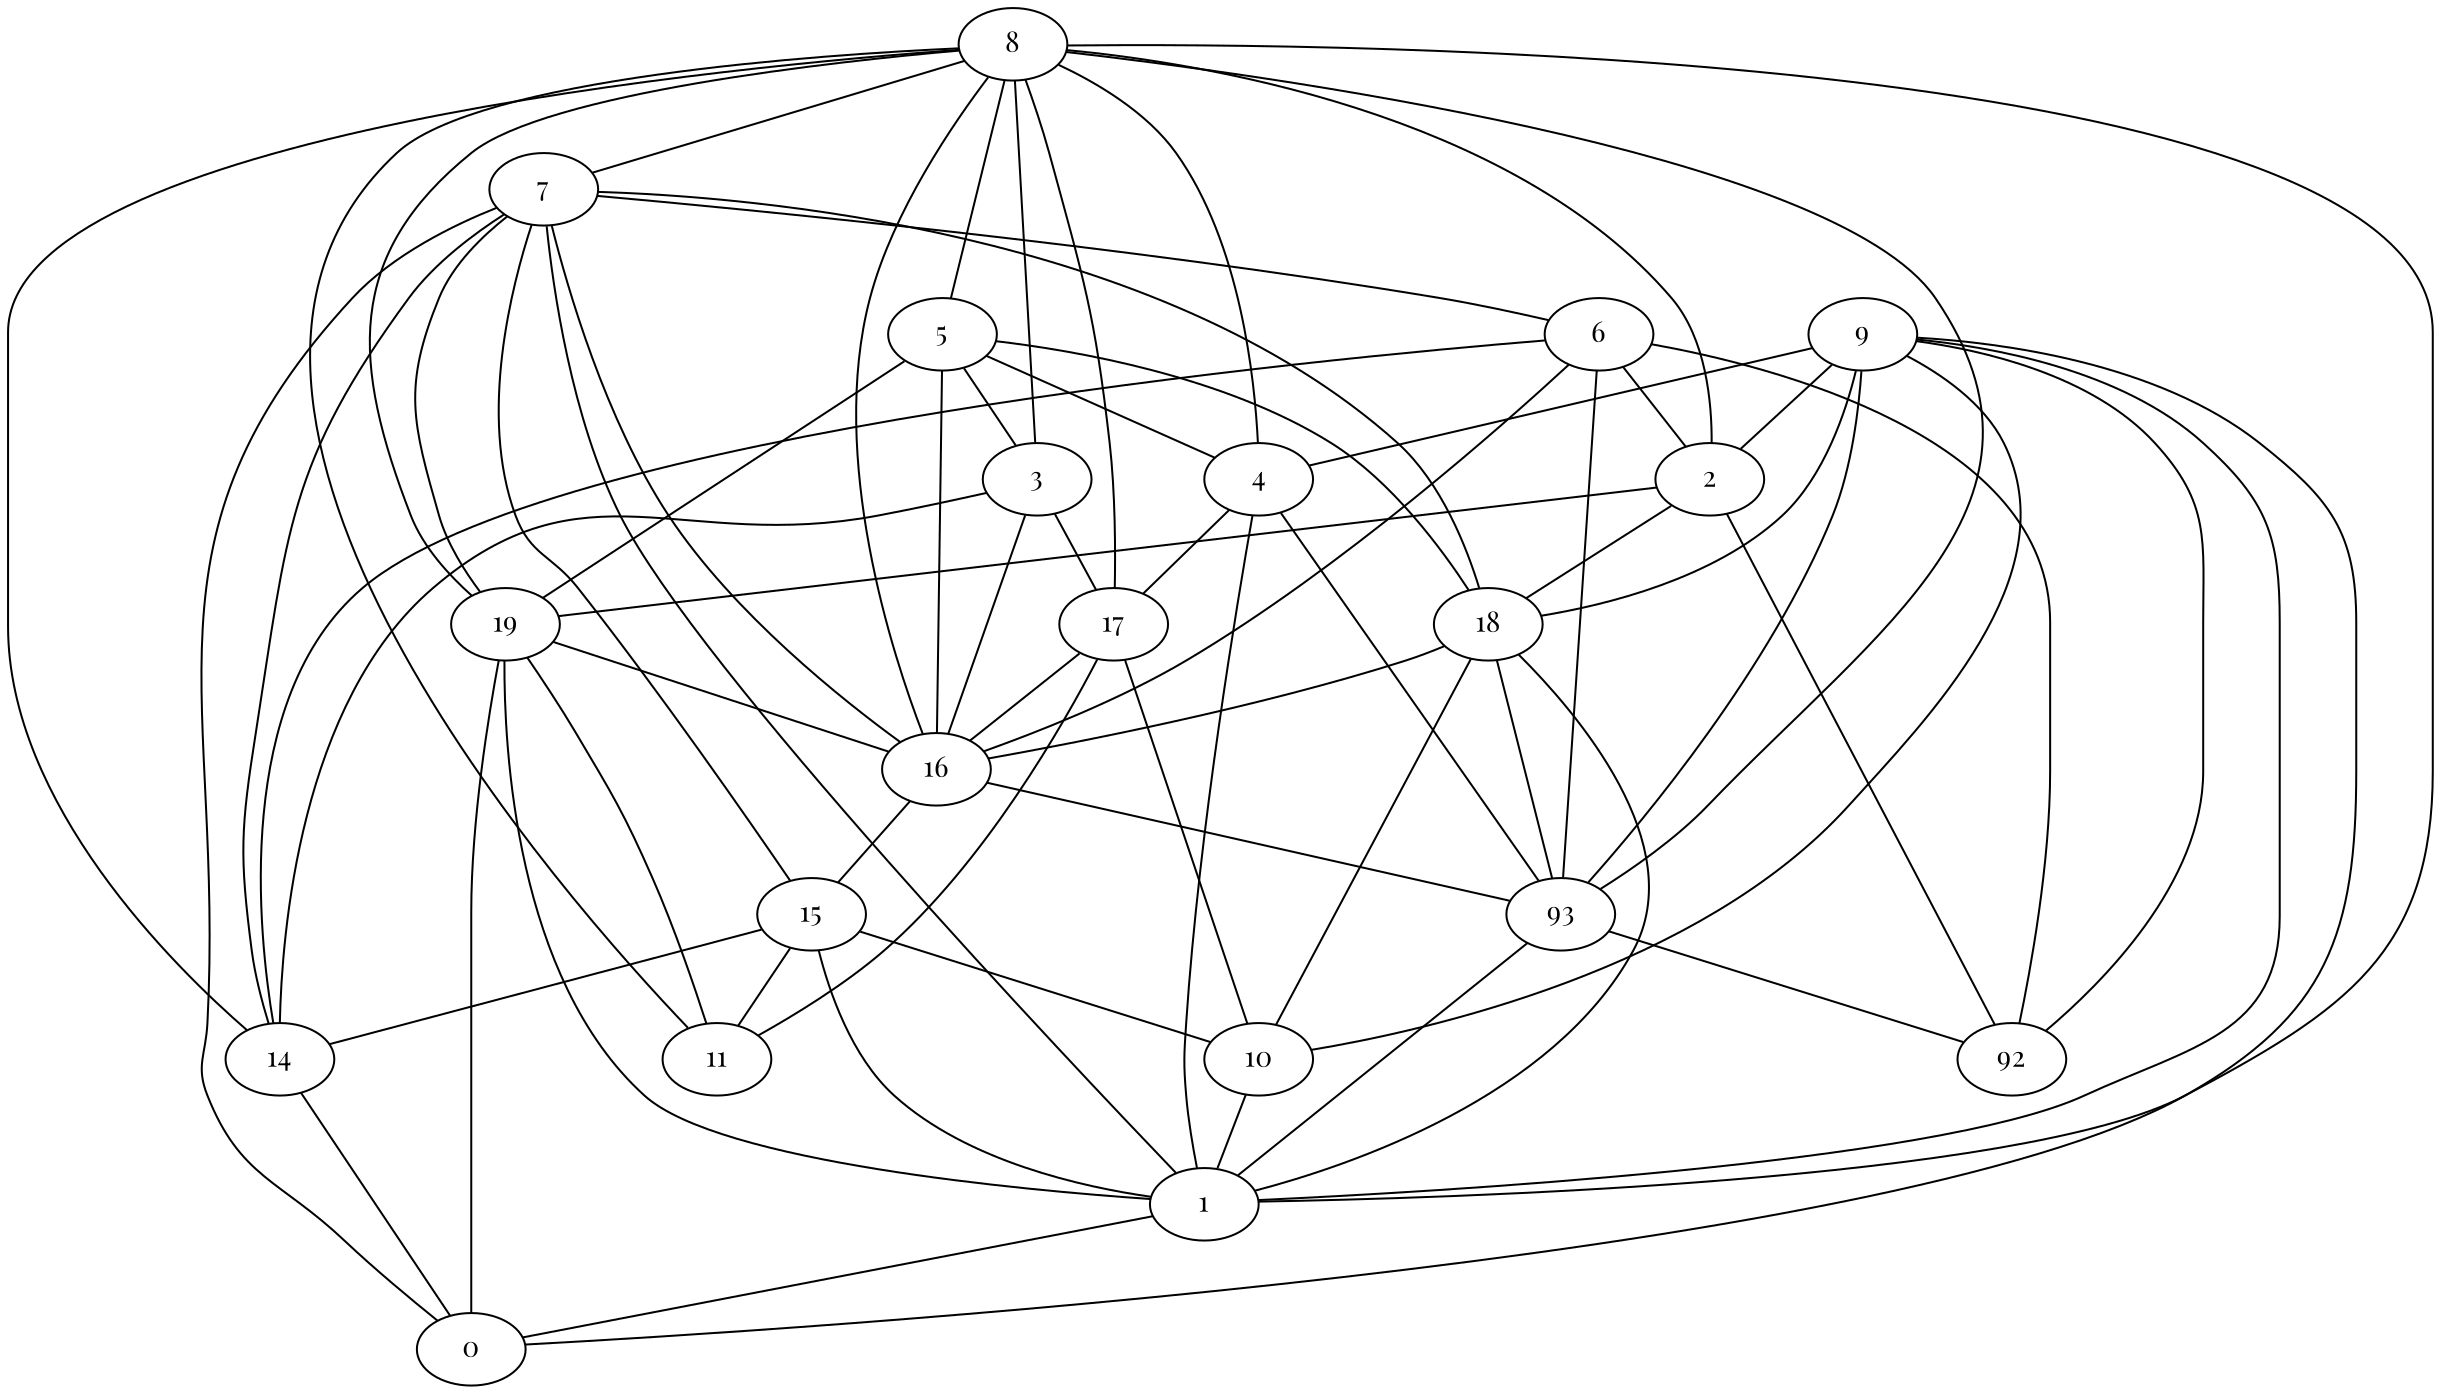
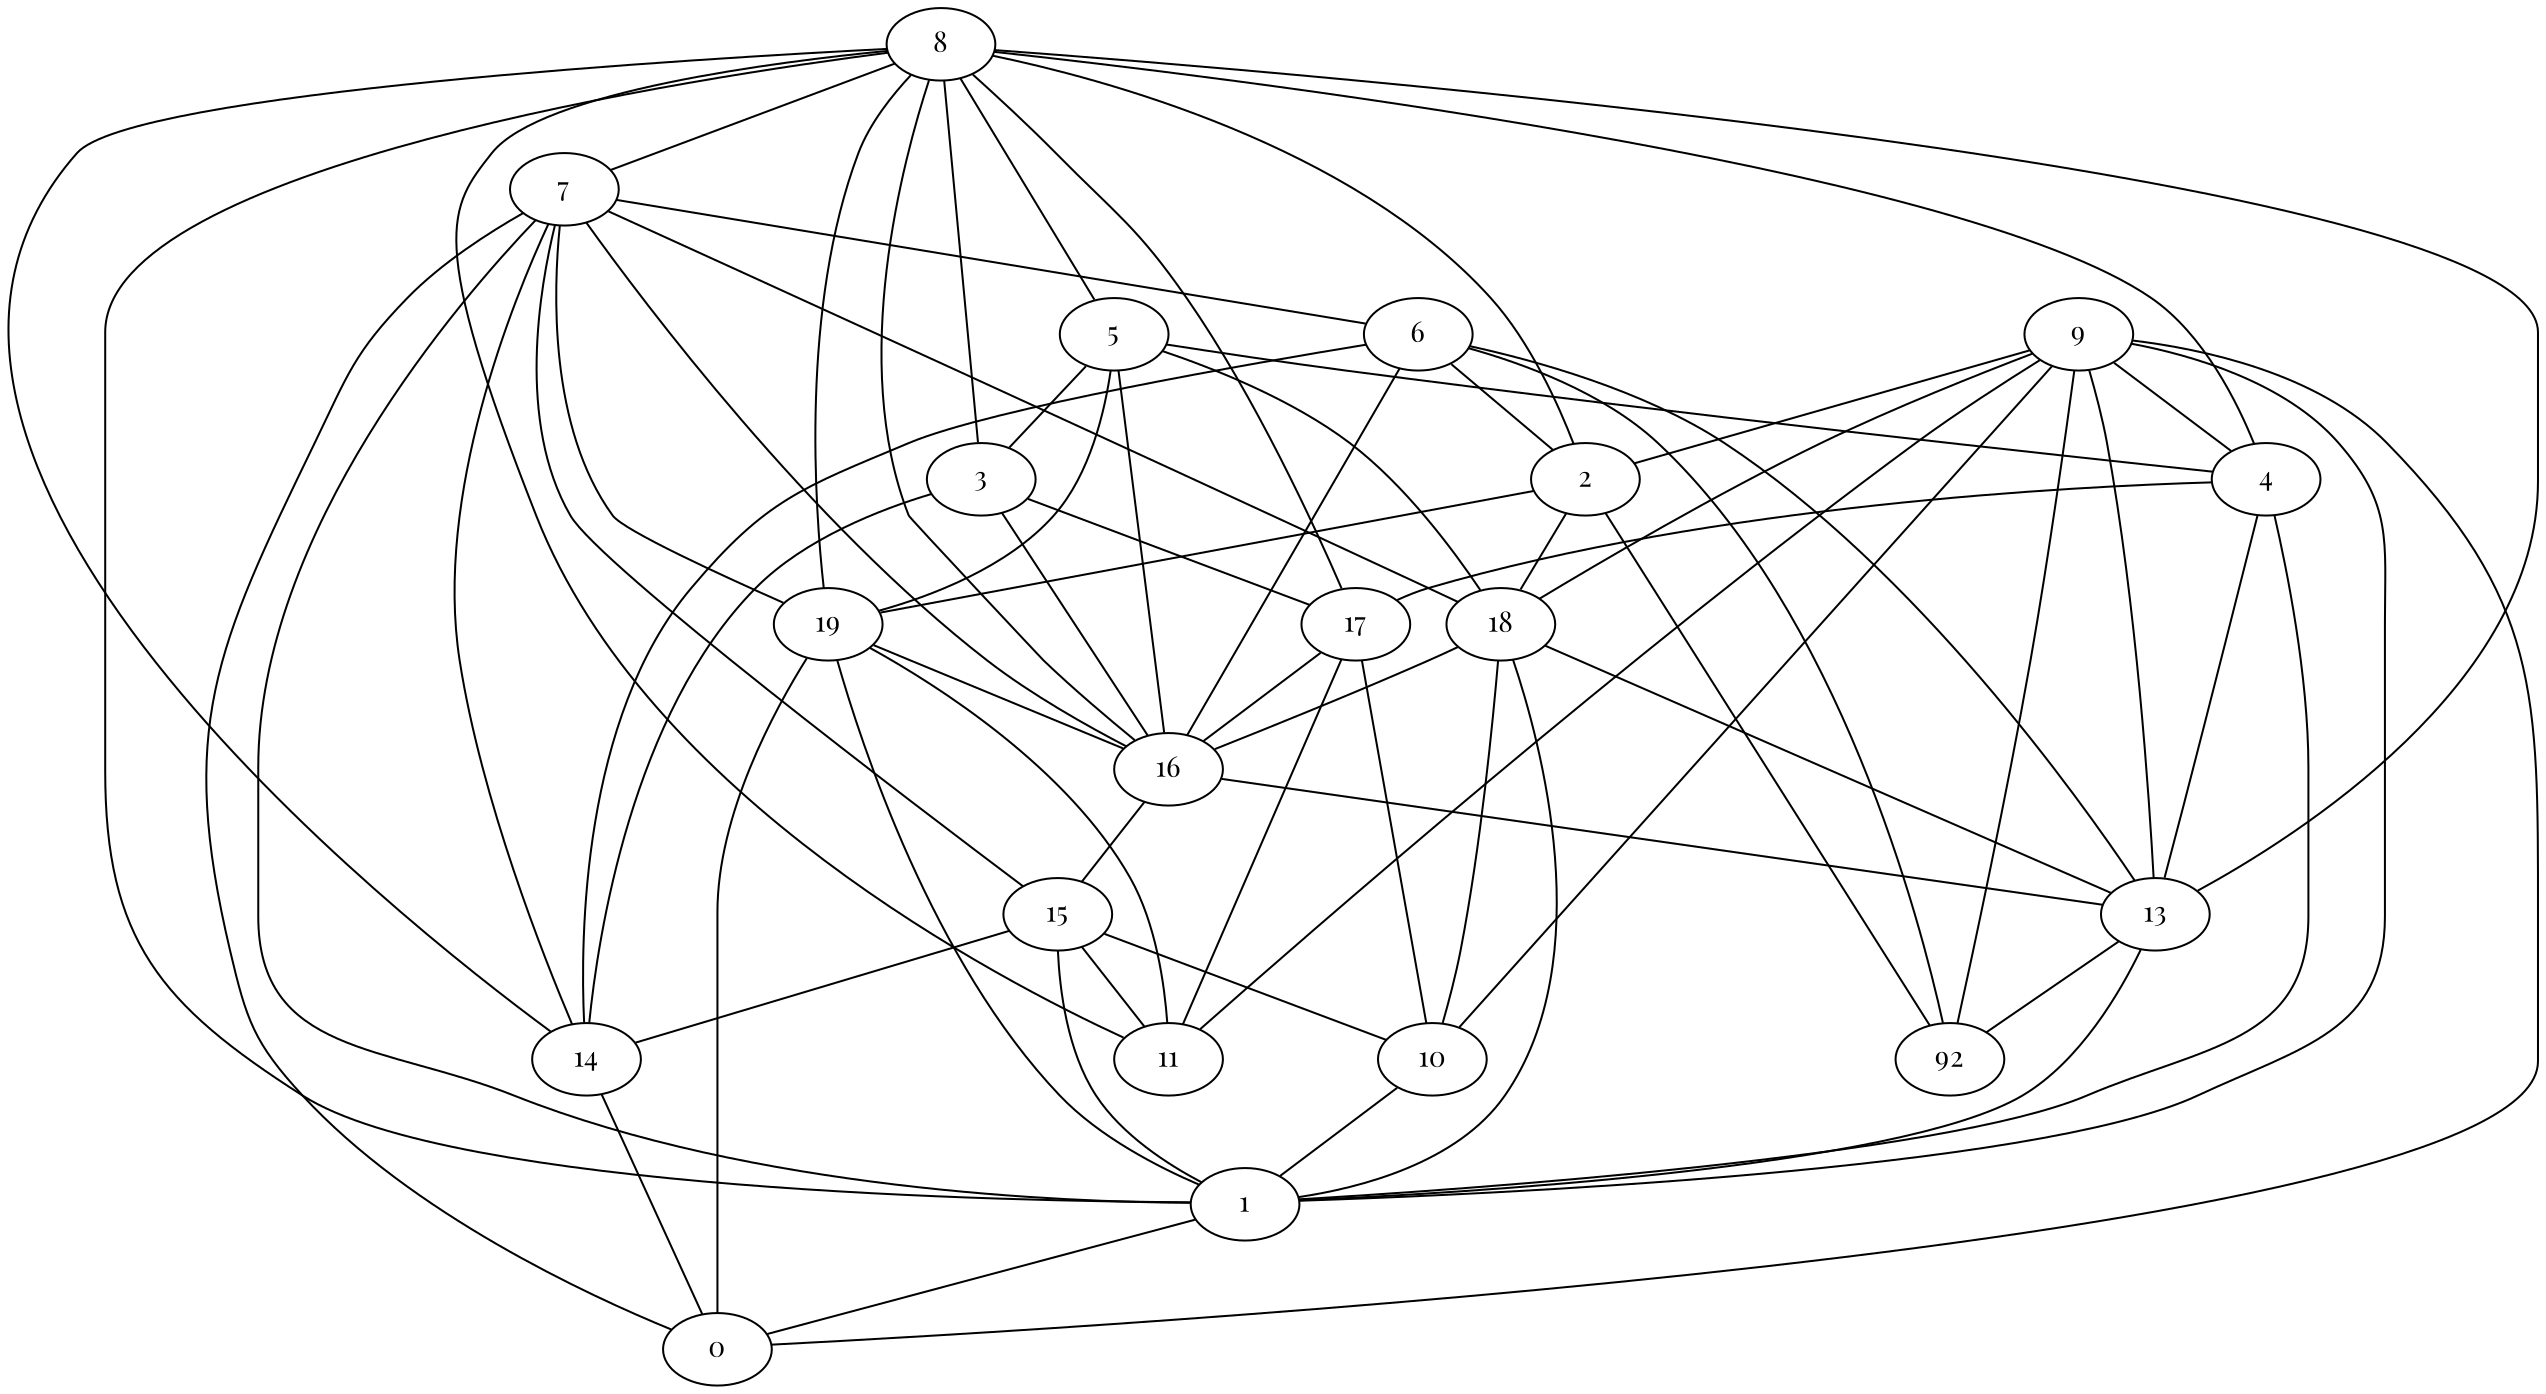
edge "9" -- "11": added
node "93": label "93" -> "13"
